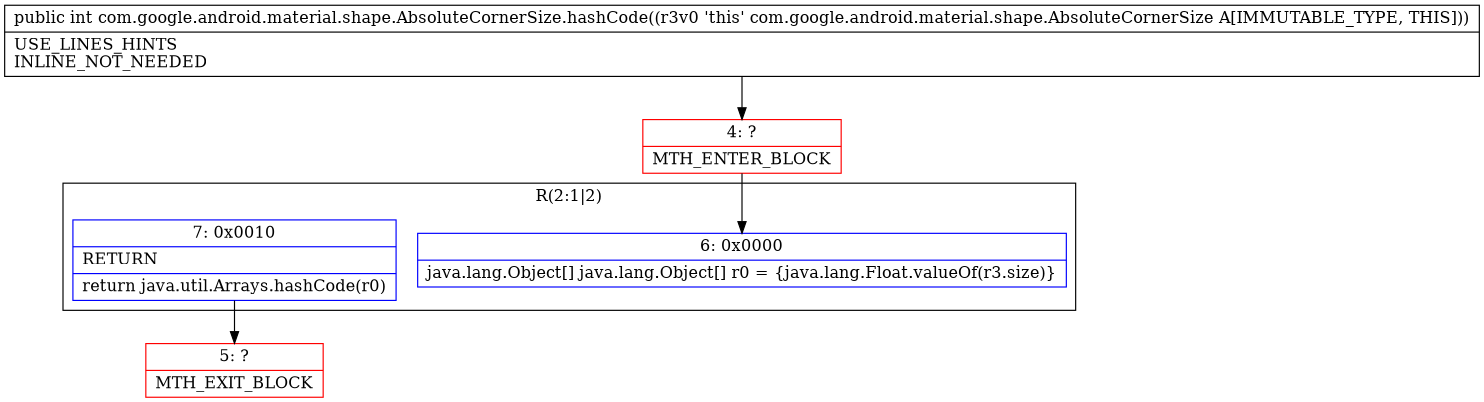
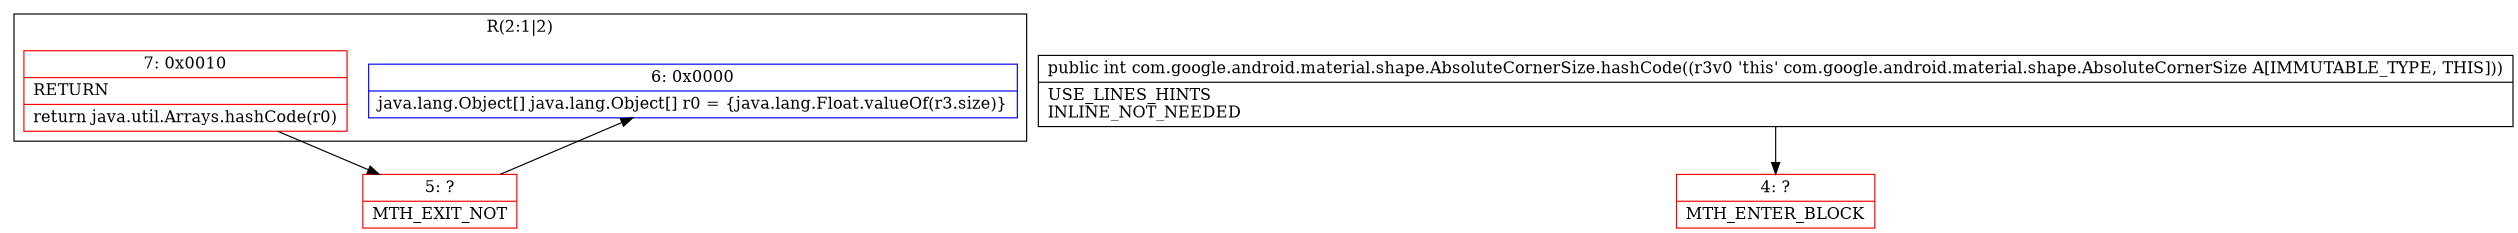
edge "4: ?" -> "6: 0x0000": now "5: ?" -> "6: 0x0000"
node "7: 0x0010": color blue -> red
node "5: ?": text "MTH_EXIT_BLOCK" -> "MTH_EXIT_NOT"
